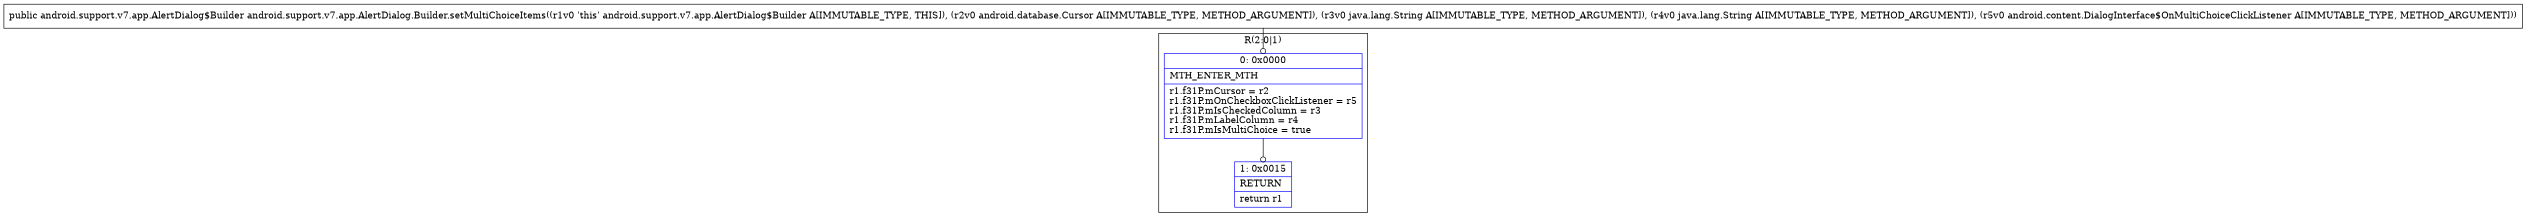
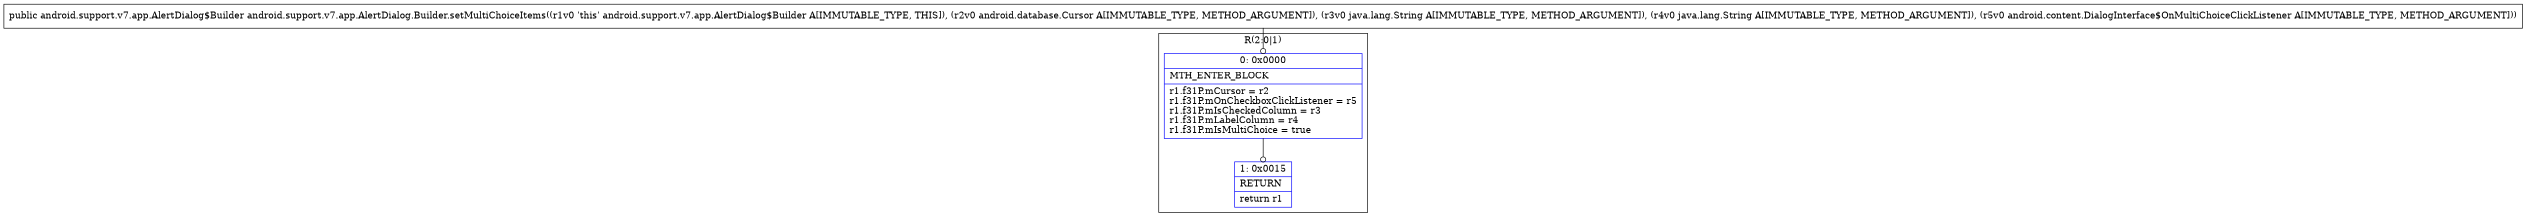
node "0: 0x0000": text "MTH_ENTER_MTH" -> "MTH_ENTER_BLOCK"
